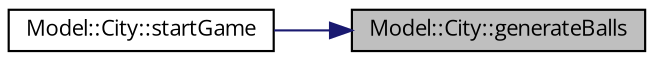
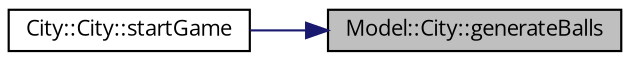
node "Model::City::startGame": label "Model::City::startGame" -> "City::City::startGame"
